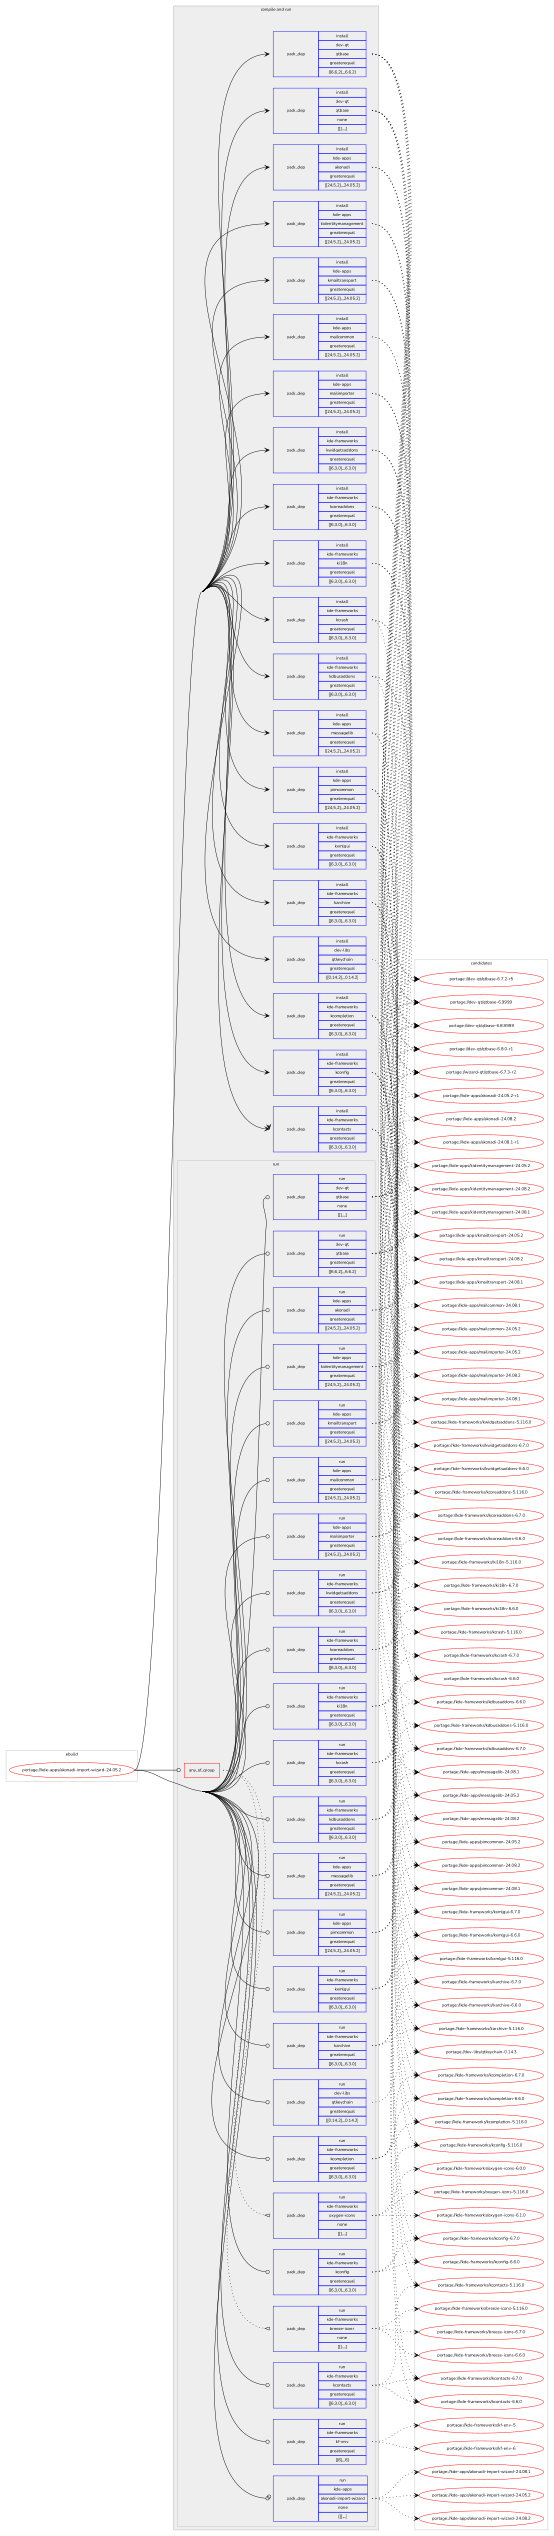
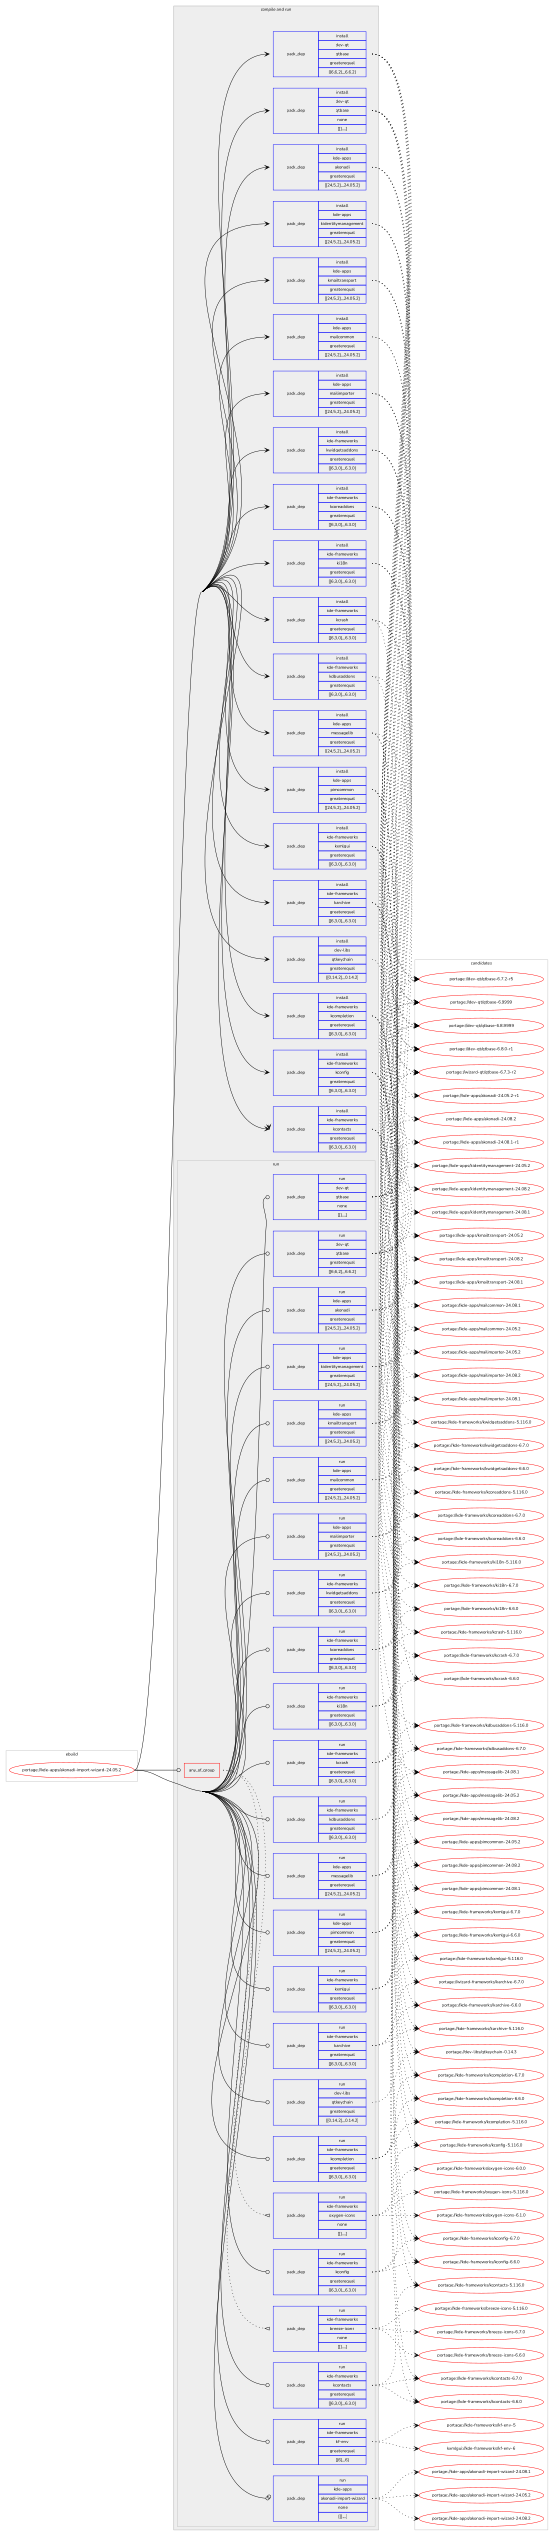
node "portage://kde-frameworks/kdbusaddons-6.6.0": removed
node "portage://kde-frameworks/karchive-6.7.0": label "portage://kde-frameworks/karchive-6.7.0" -> "portage://wizard-frameworks/karchive-6.7.0"
node "portage://kde-frameworks/kf-env-6": label "portage://kde-frameworks/kf-env-6" -> "kxmlgui://kde-frameworks/kf-env-6"
